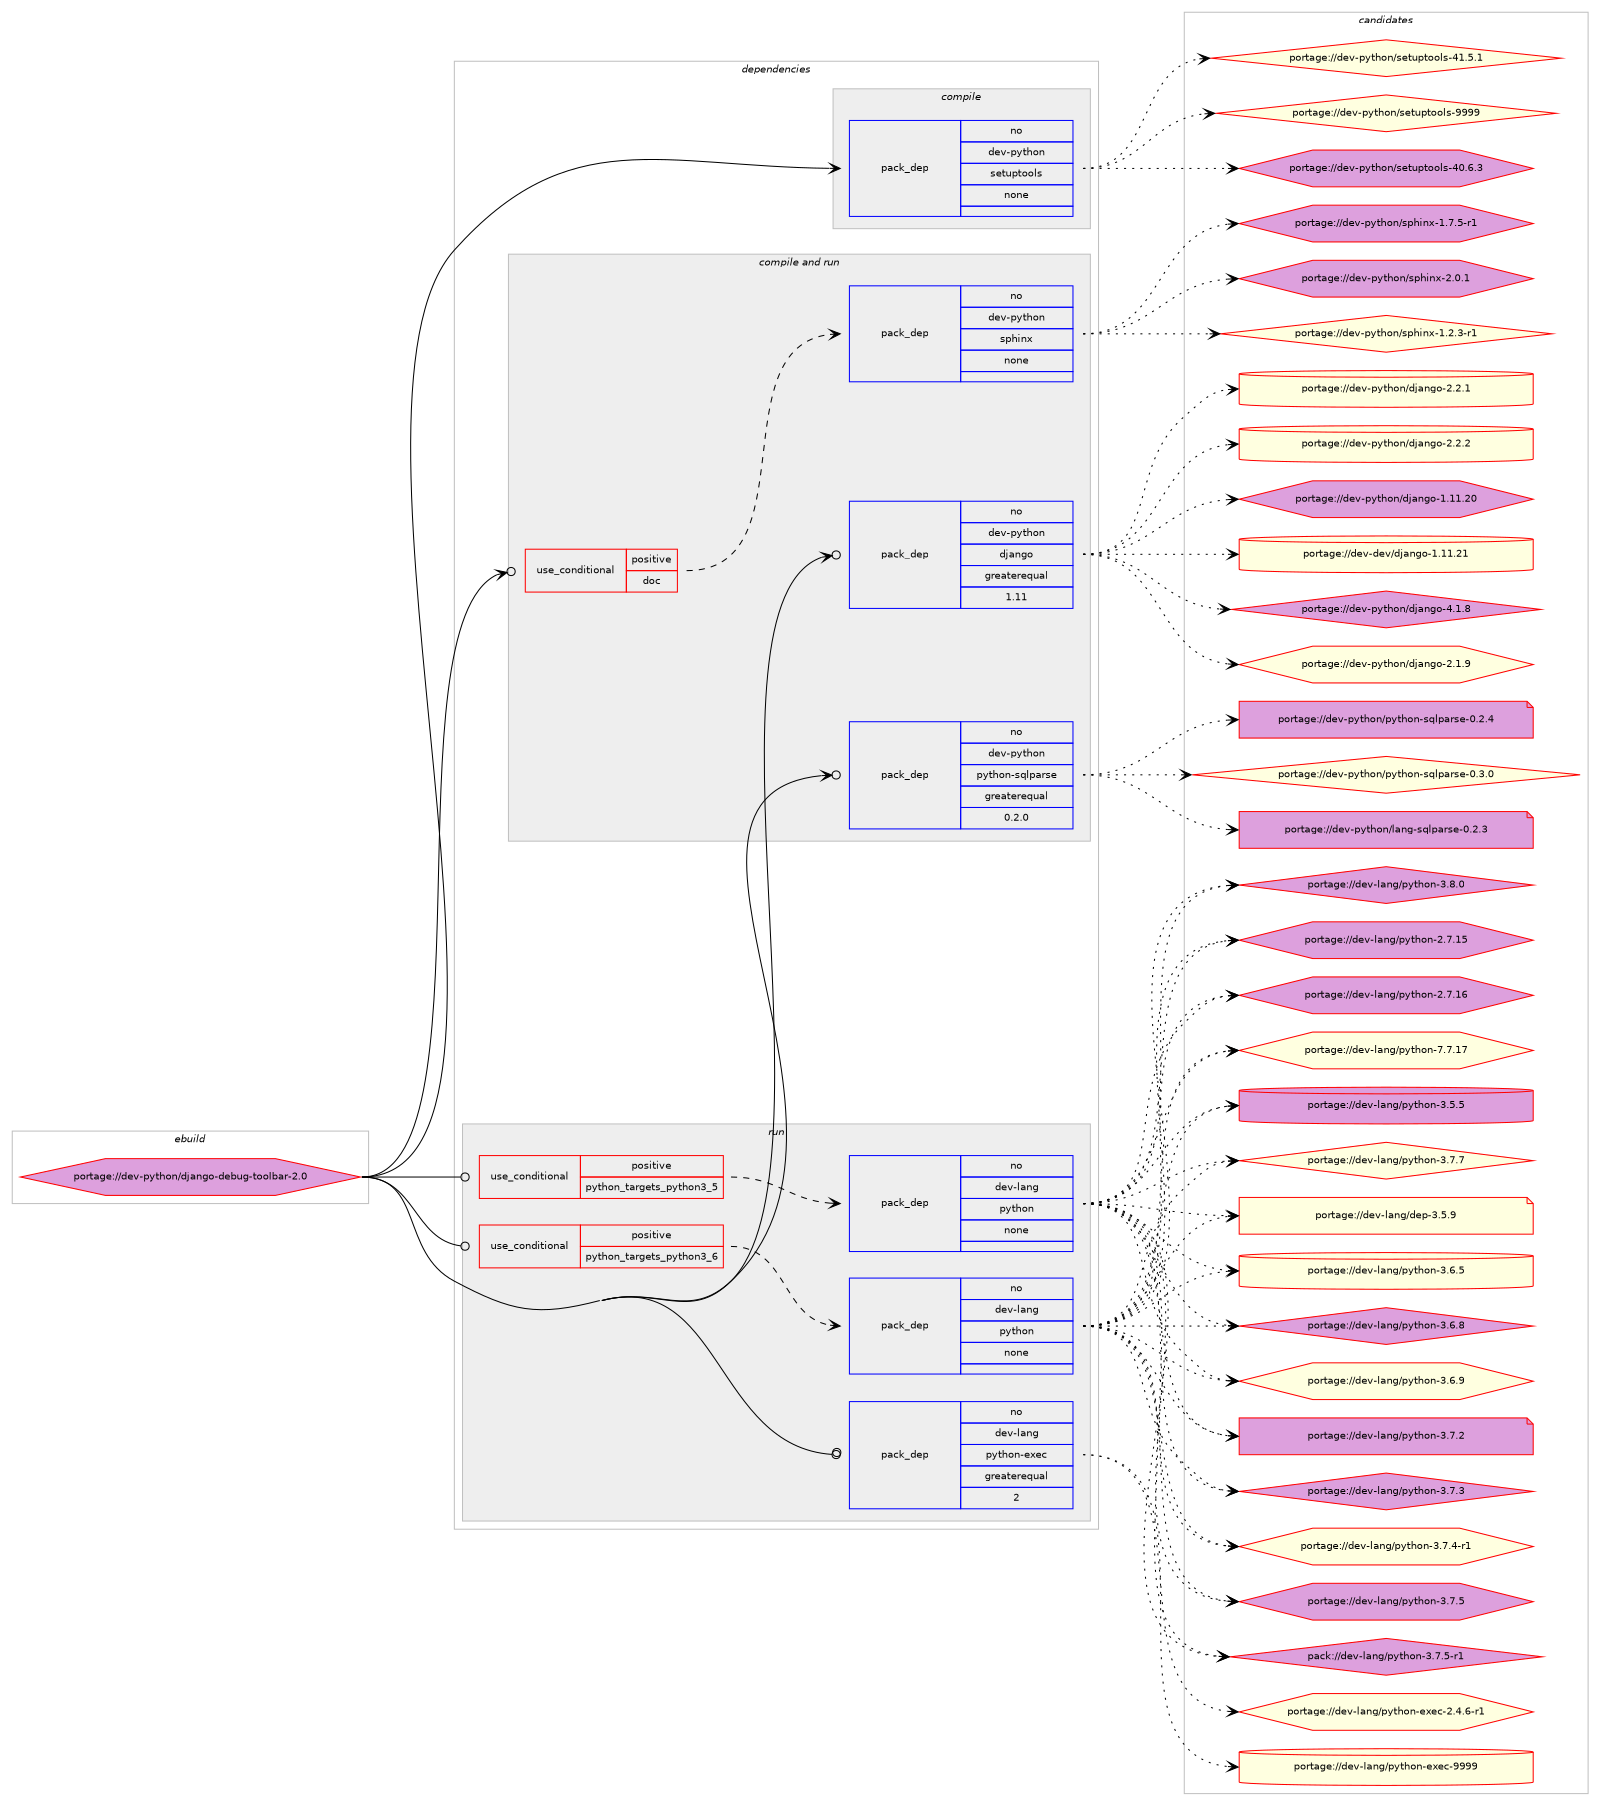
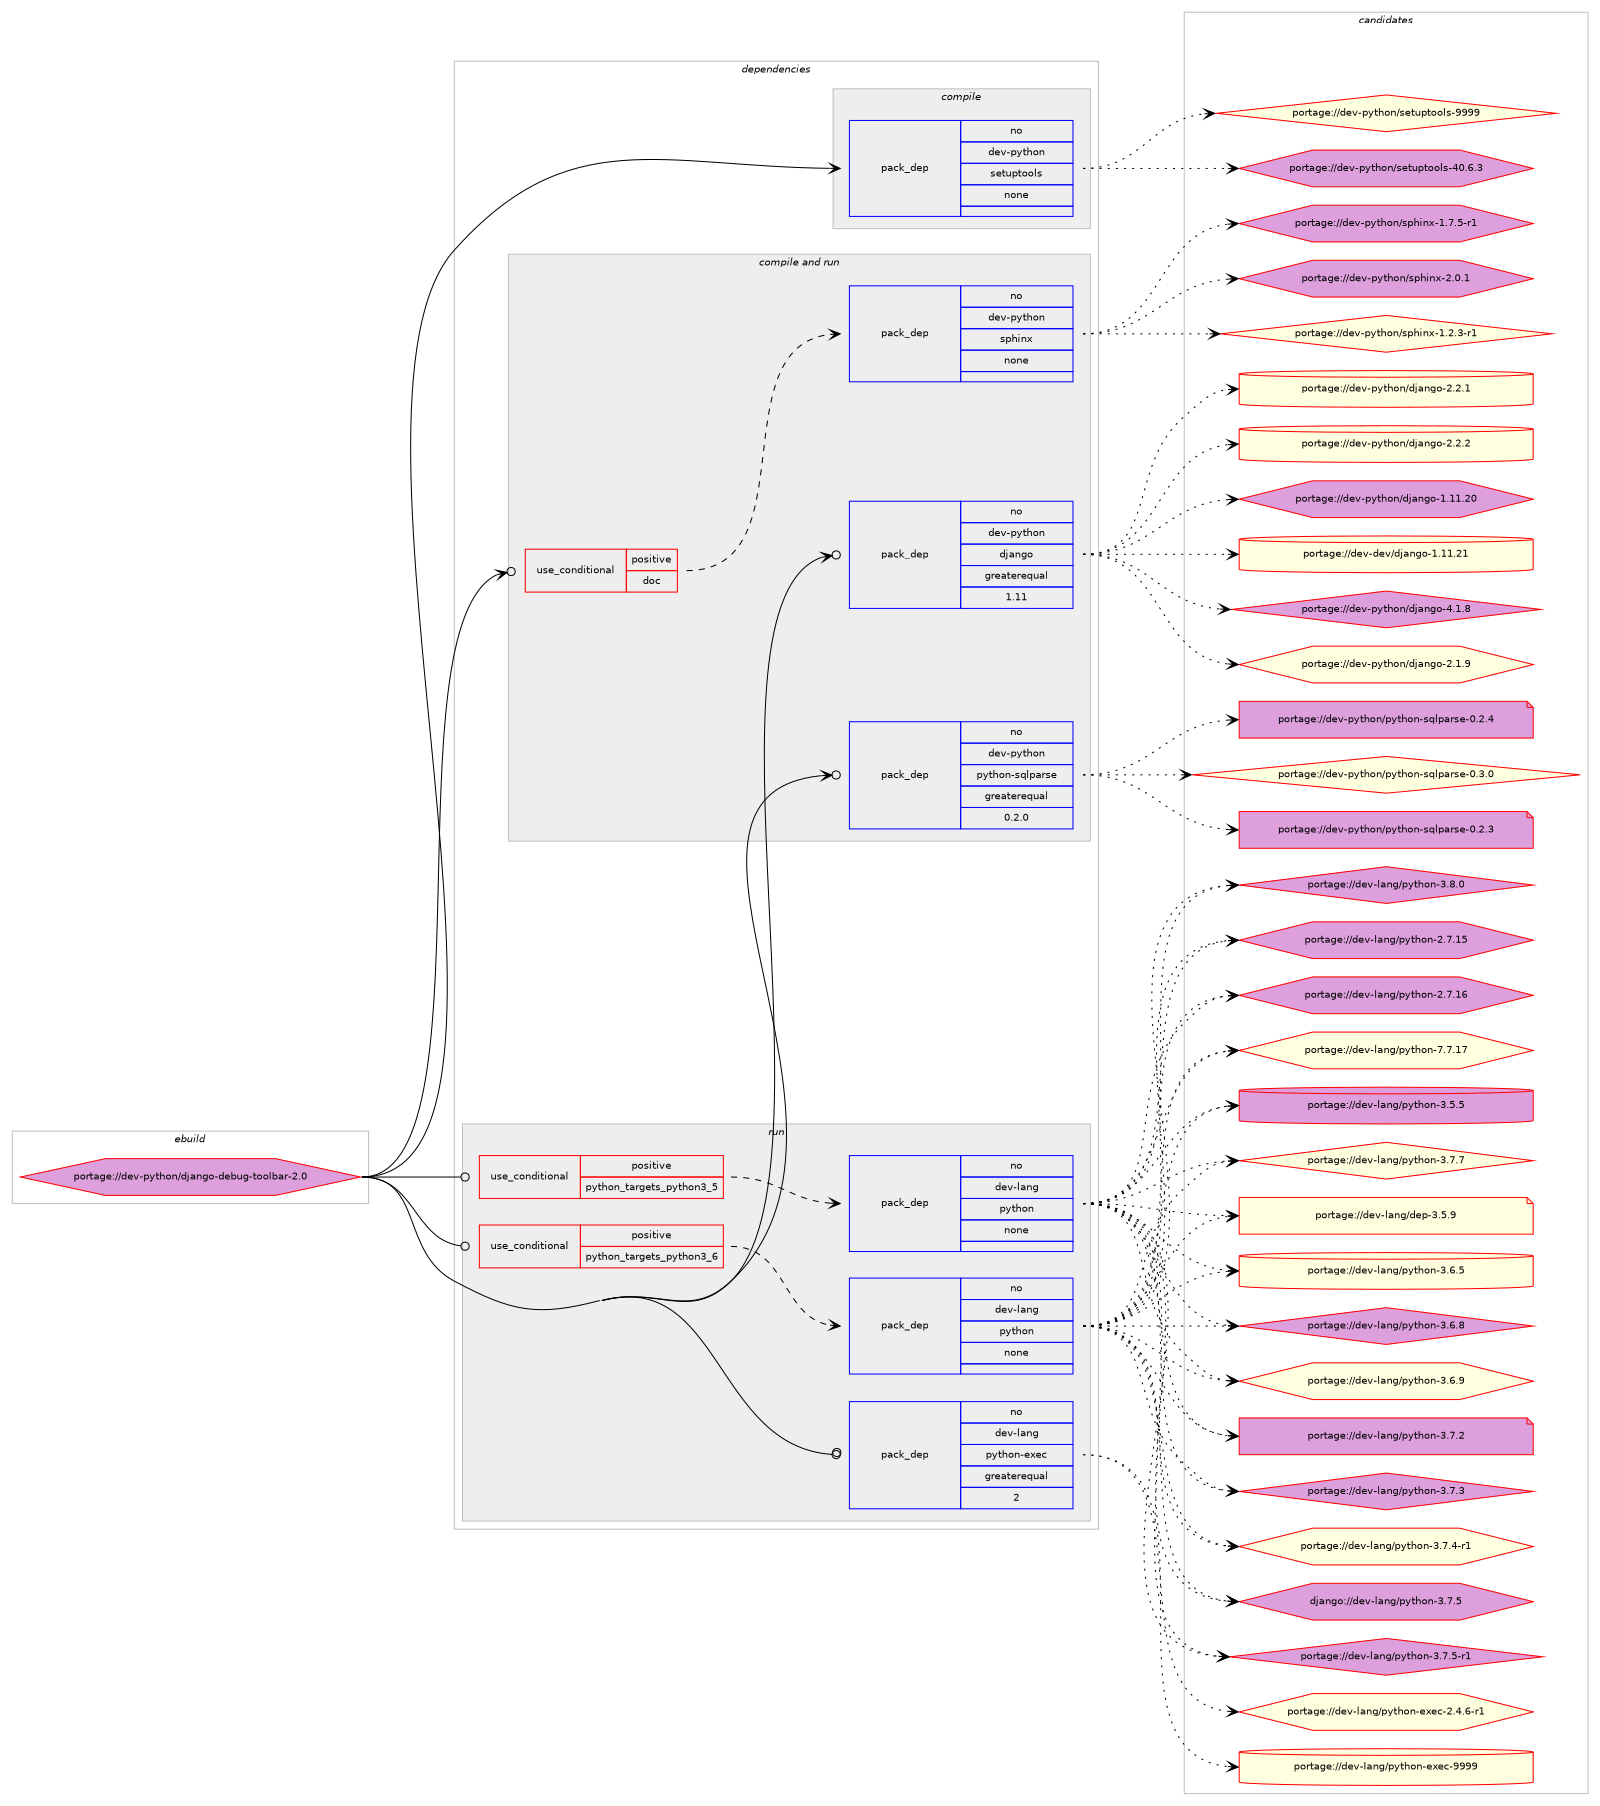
node "portage://dev-python/setuptools-41.5.1": removed
node "portage://dev-python/lang-sqlparse-0.2.3": label "portage://dev-python/lang-sqlparse-0.2.3" -> "portage://dev-python/python-sqlparse-0.2.3"
node "portage://dev-lang/python-3.7.5": label "portage://dev-lang/python-3.7.5" -> "django://dev-lang/python-3.7.5"
node "pack://dev-lang/python-3.7.5-r1": label "pack://dev-lang/python-3.7.5-r1" -> "portage://dev-lang/python-3.7.5-r1"
